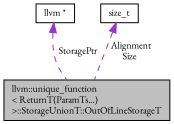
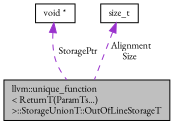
node "llvm *": label "llvm *" -> "void *"
